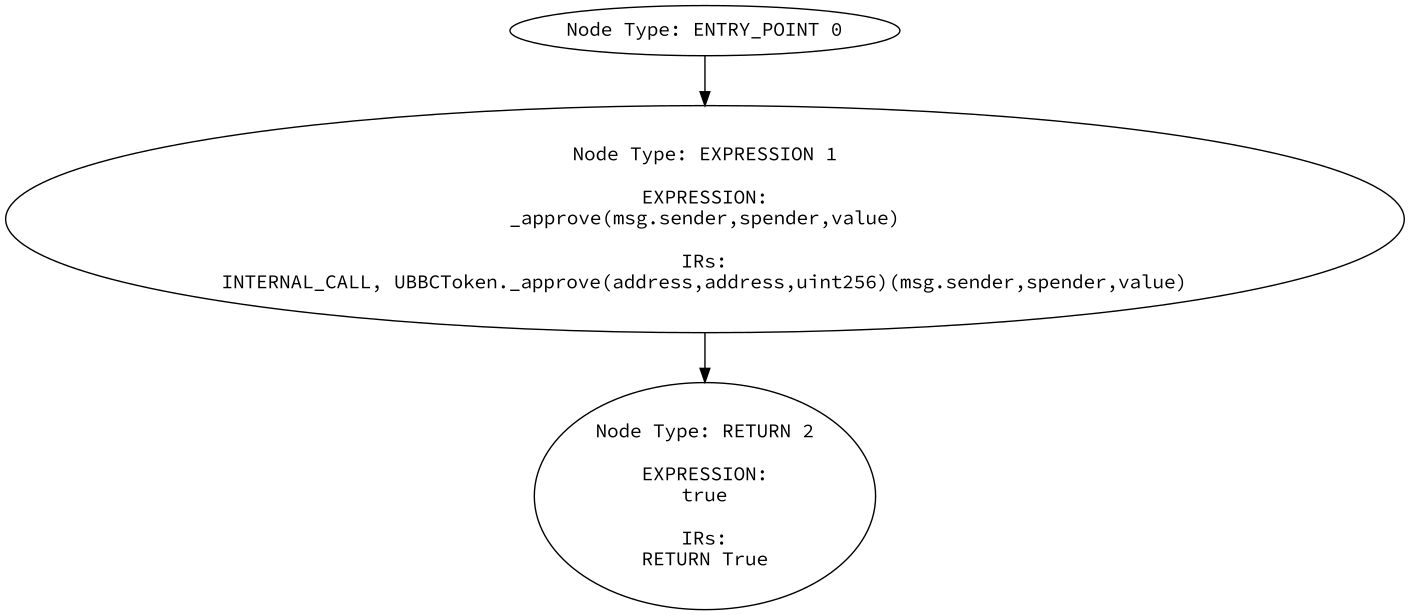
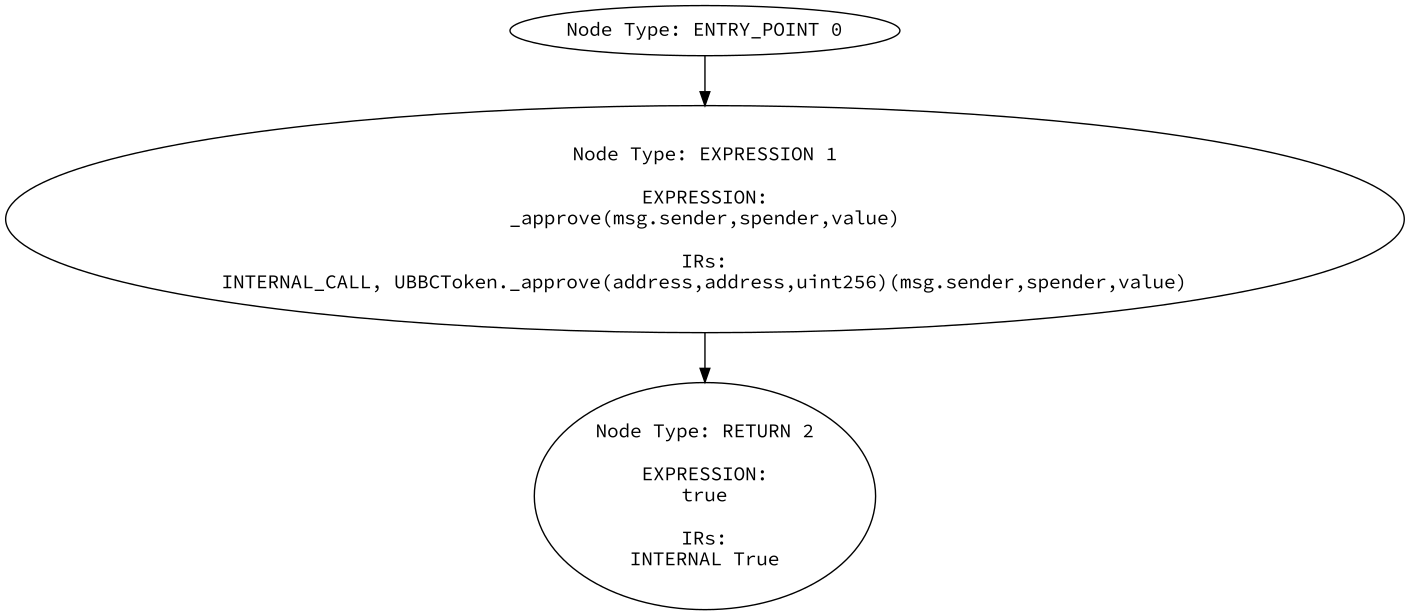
node "Node Type: RETURN 2 EXPRESSION: true IRs: RETURN True": label "Node Type: RETURN 2 EXPRESSION: true IRs: RETURN True" -> "Node Type: RETURN 2 EXPRESSION: true IRs: INTERNAL True"
